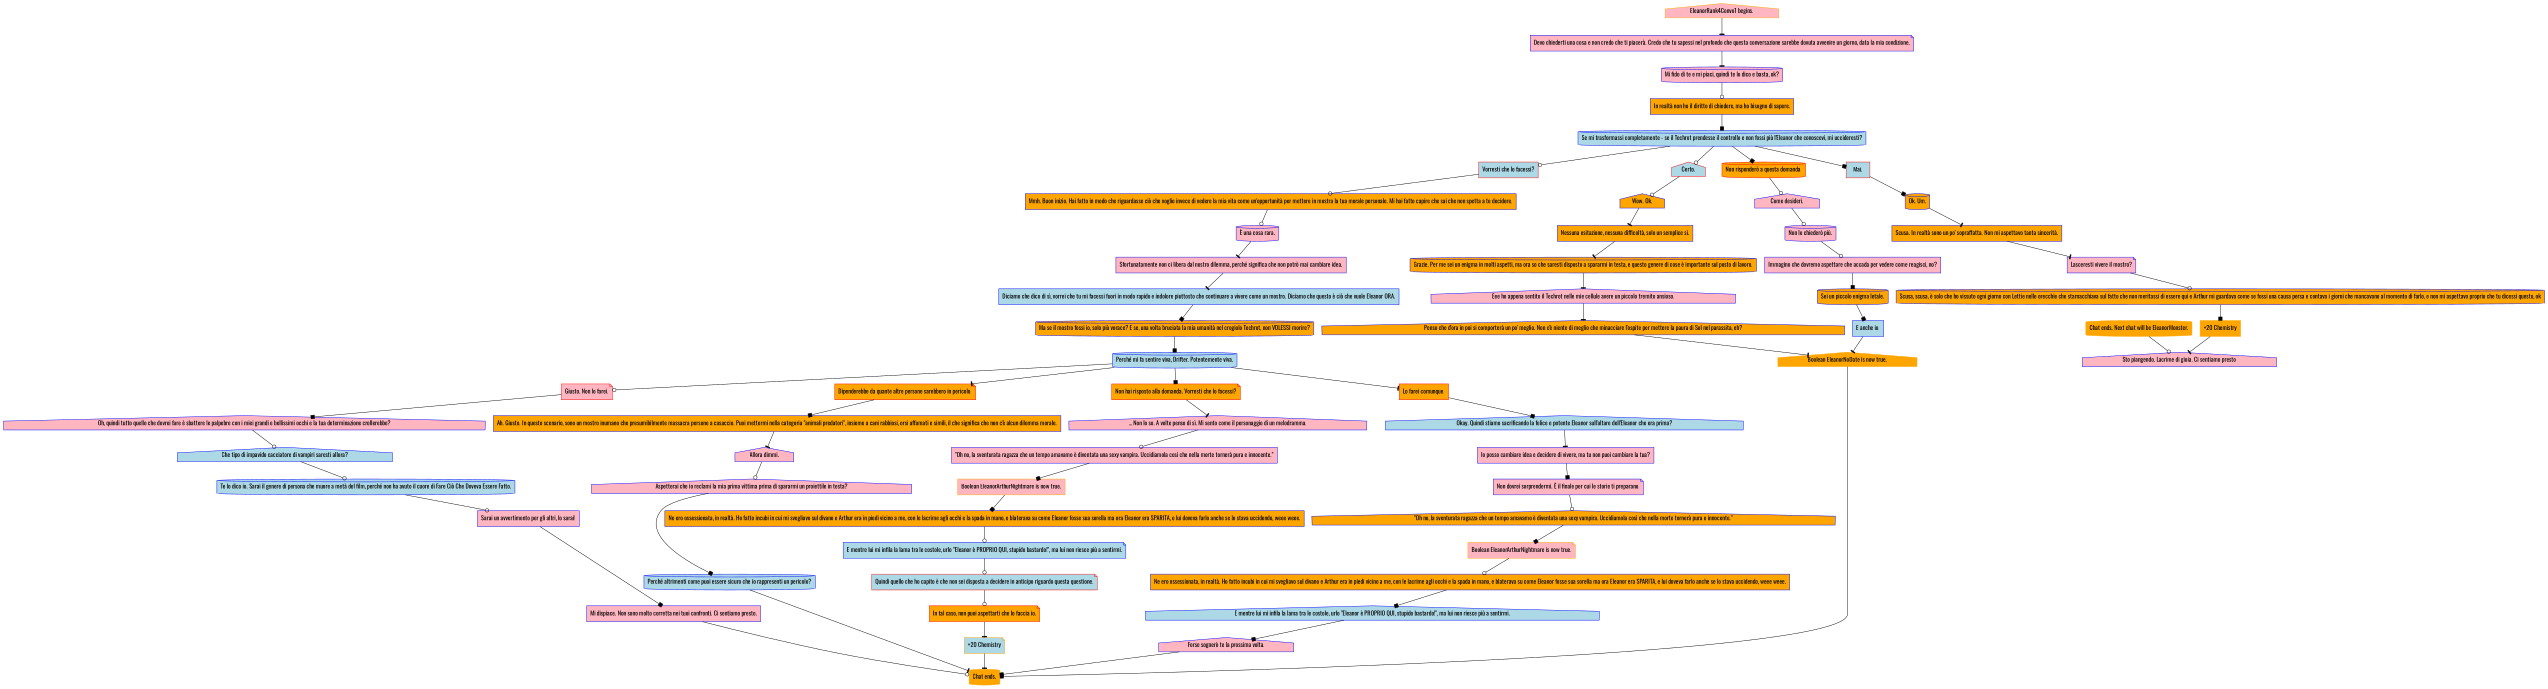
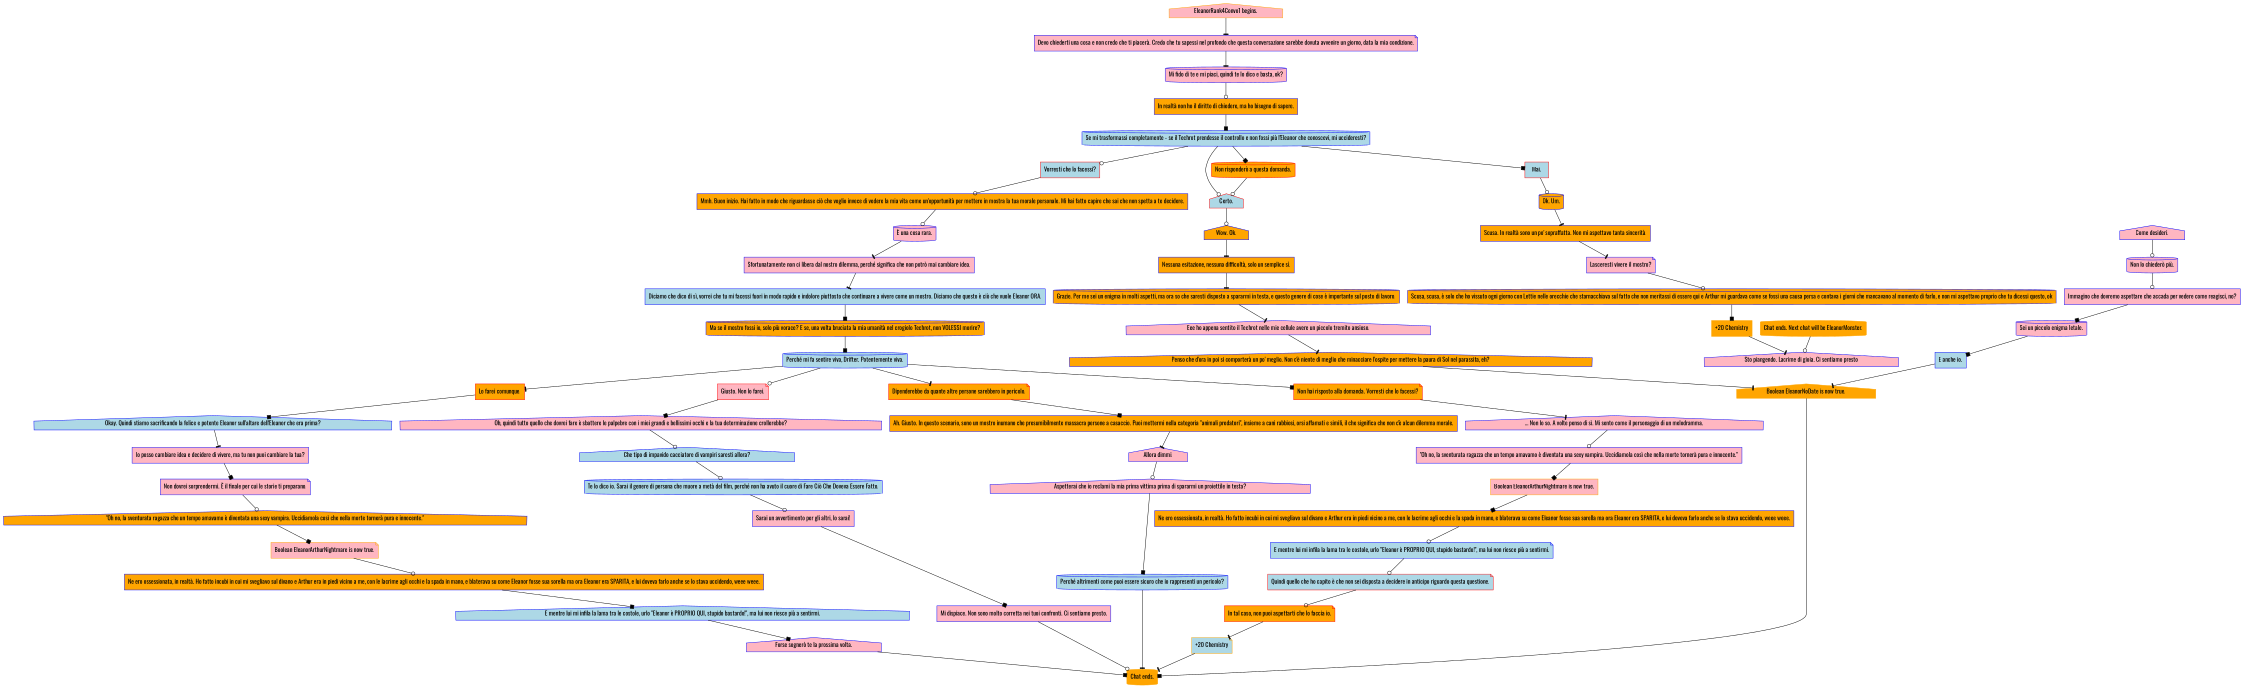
edge "Non risponderò a questa domanda." -> "Come desideri.": now "Non risponderò a questa domanda." -> "Certo."
edge "Mai." -> "Ok. Um.": arrowhead box -> odot
node "Sei un piccolo enigma letale.": fillcolor orange -> lightpink
